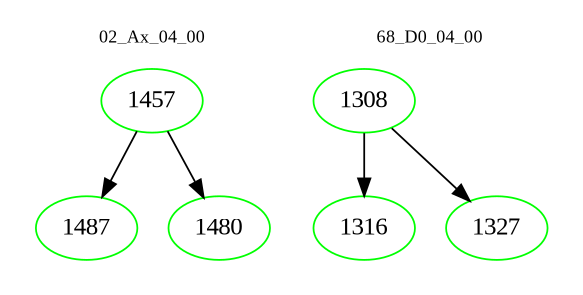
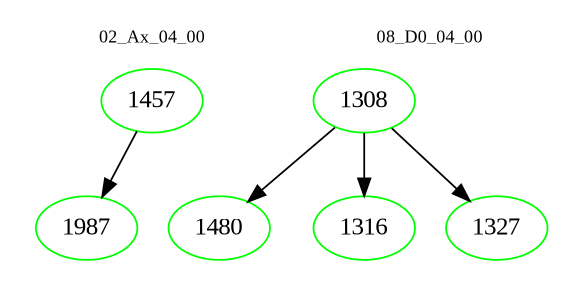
cluster "68_D0_04_00": label "68_D0_04_00" -> "08_D0_04_00"
edge "1457" -> "1480": now "1308" -> "1480"
node "1487": label "1487" -> "1987"
